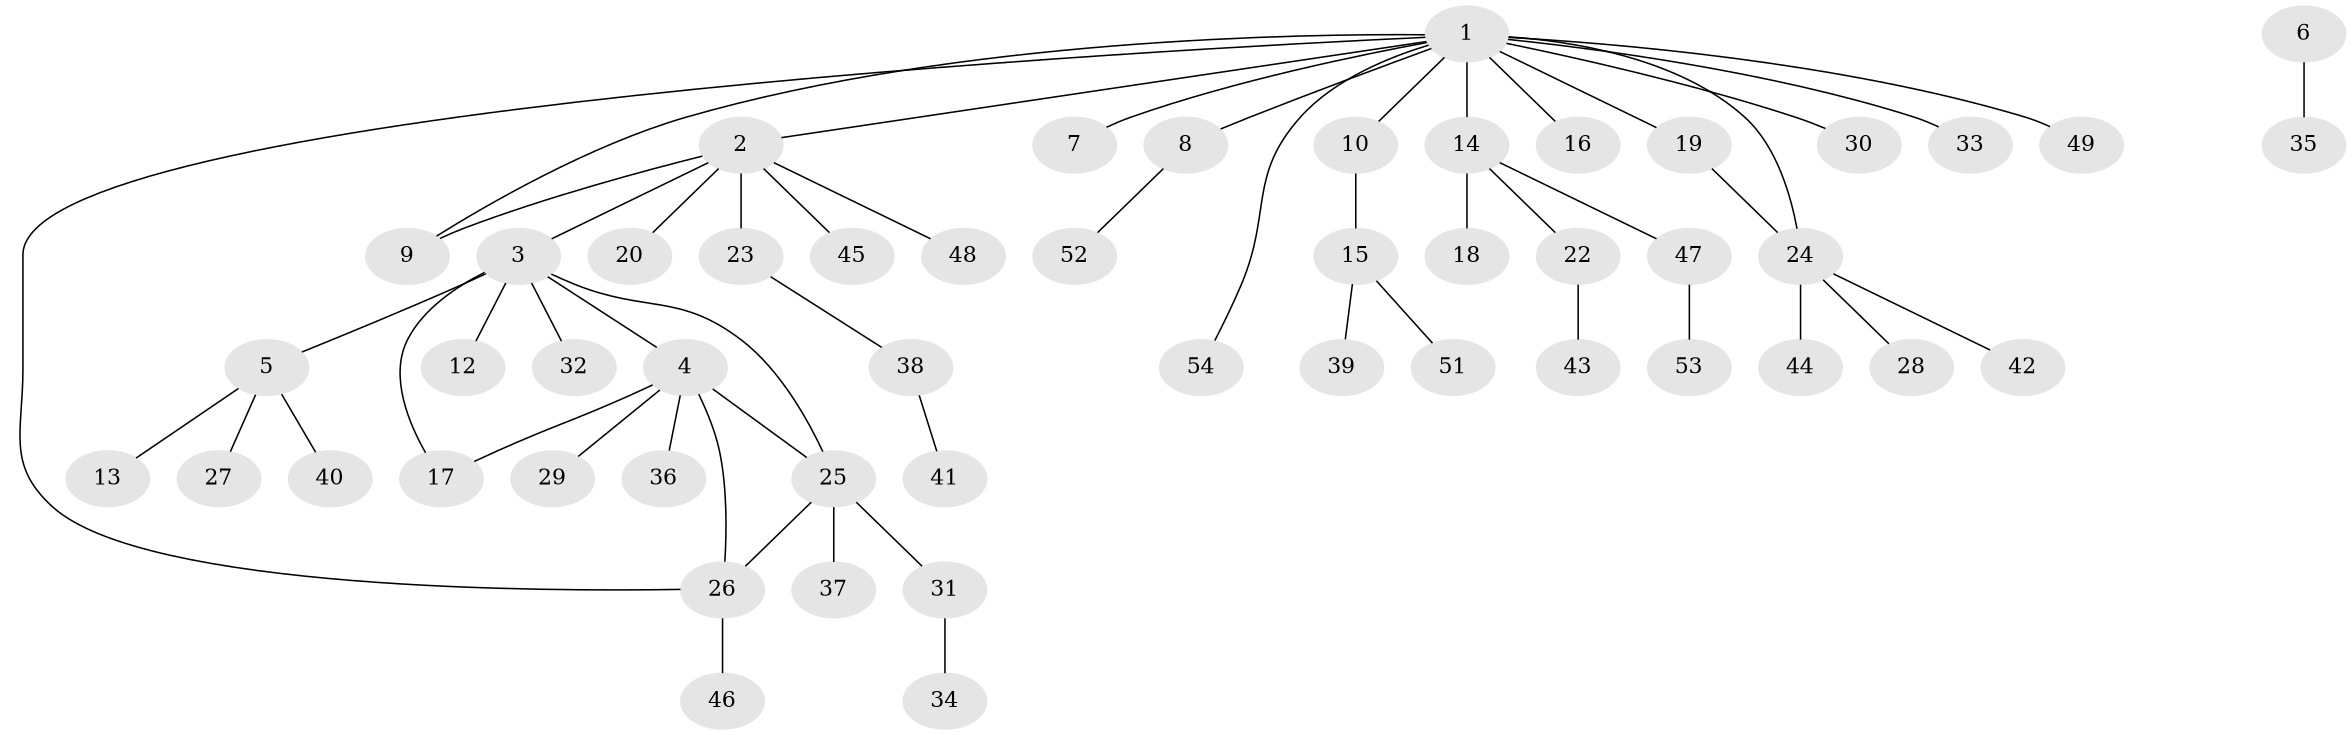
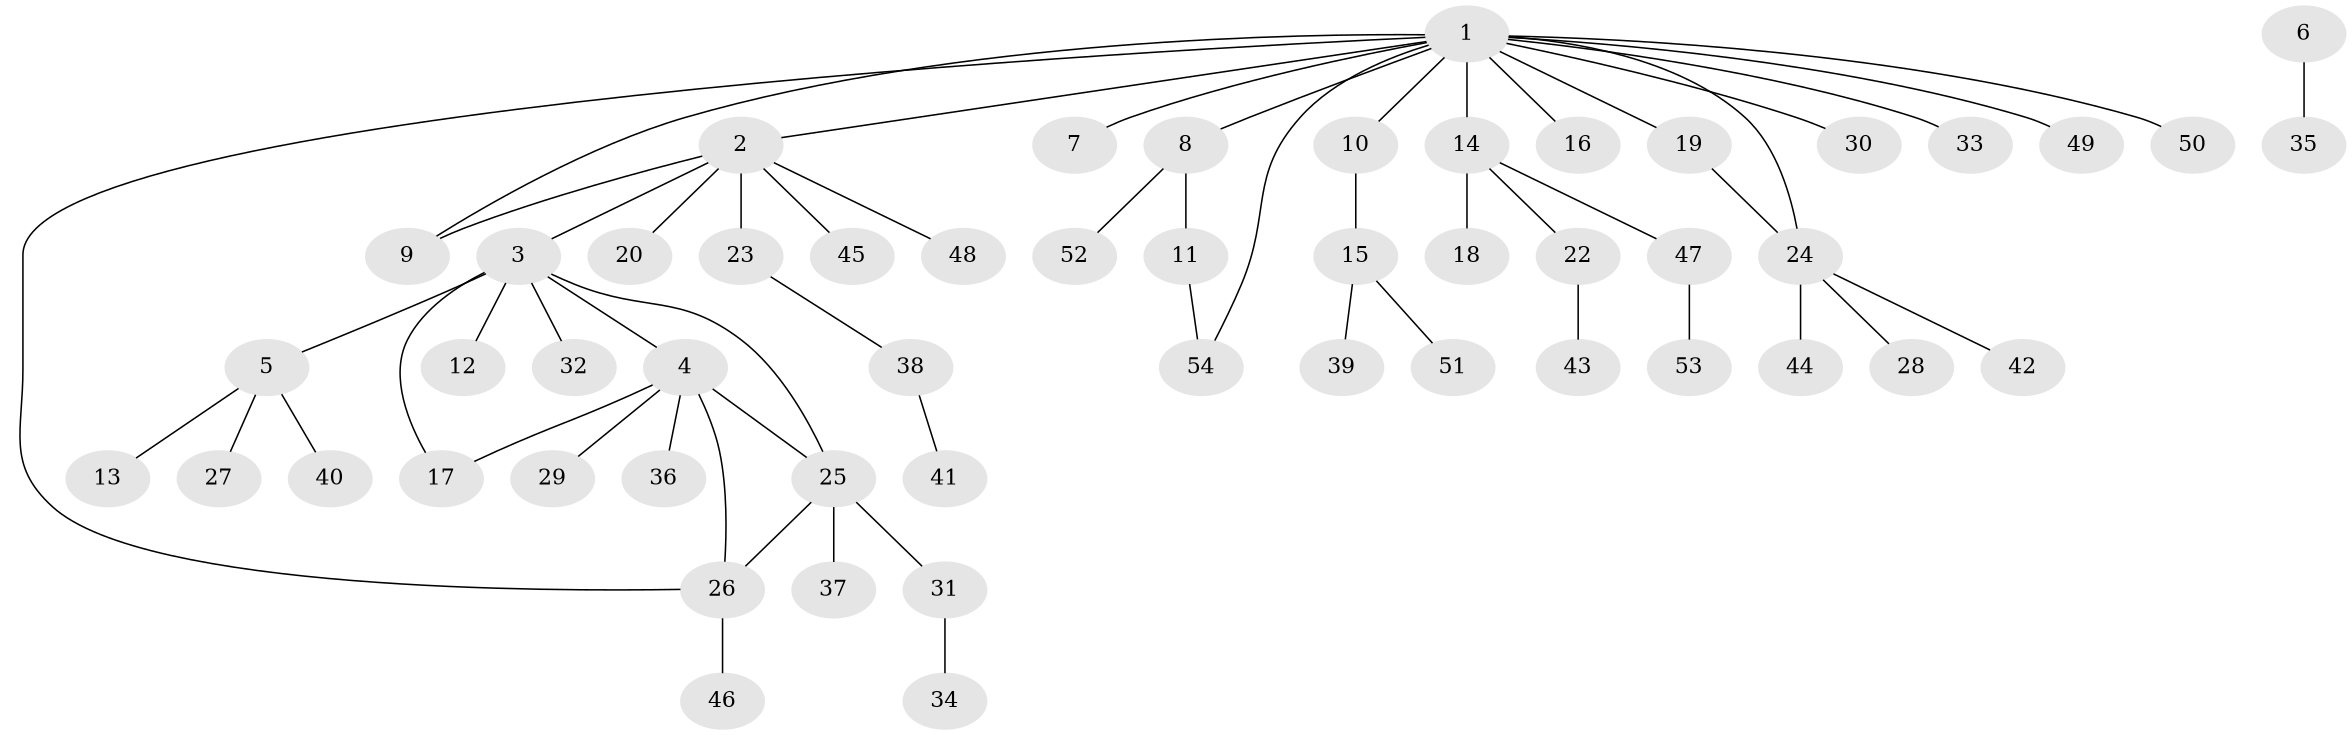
node "50": added
node "11": added
